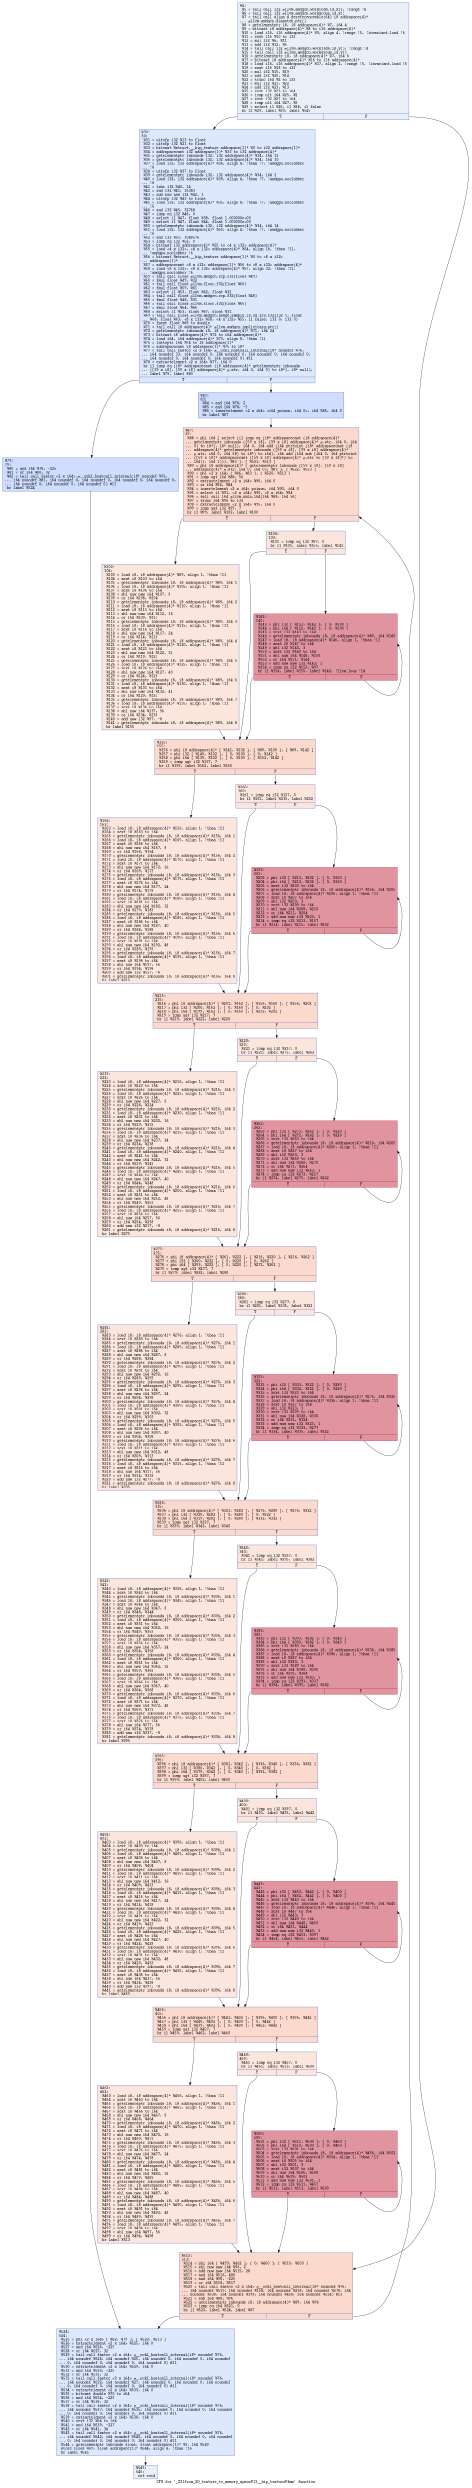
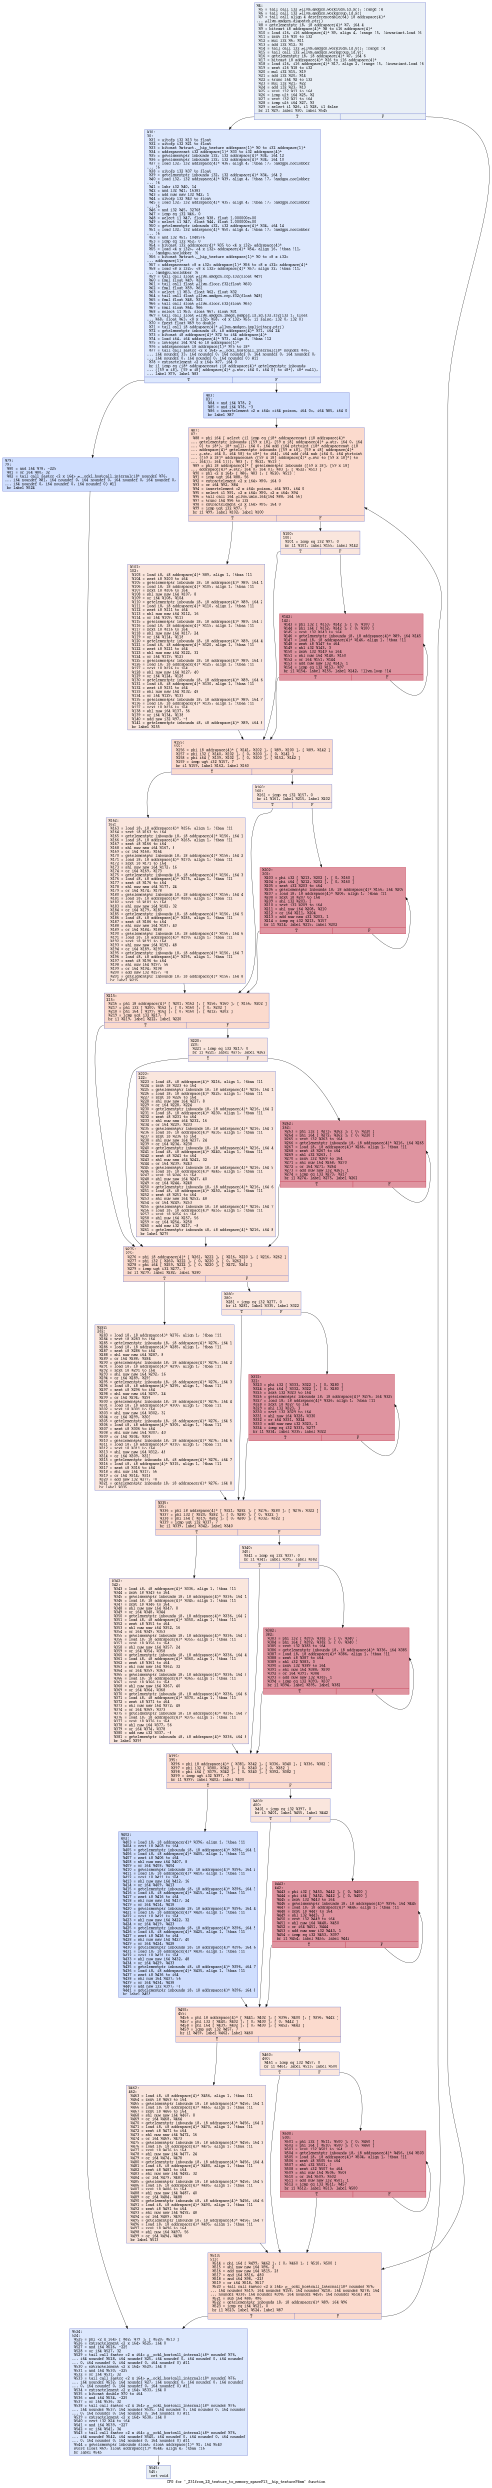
edge "%215:" -> "%222:": now "%215:" -> "%275:"
node "%402:": fillcolor #f3c7b170 -> #93b5fe70
